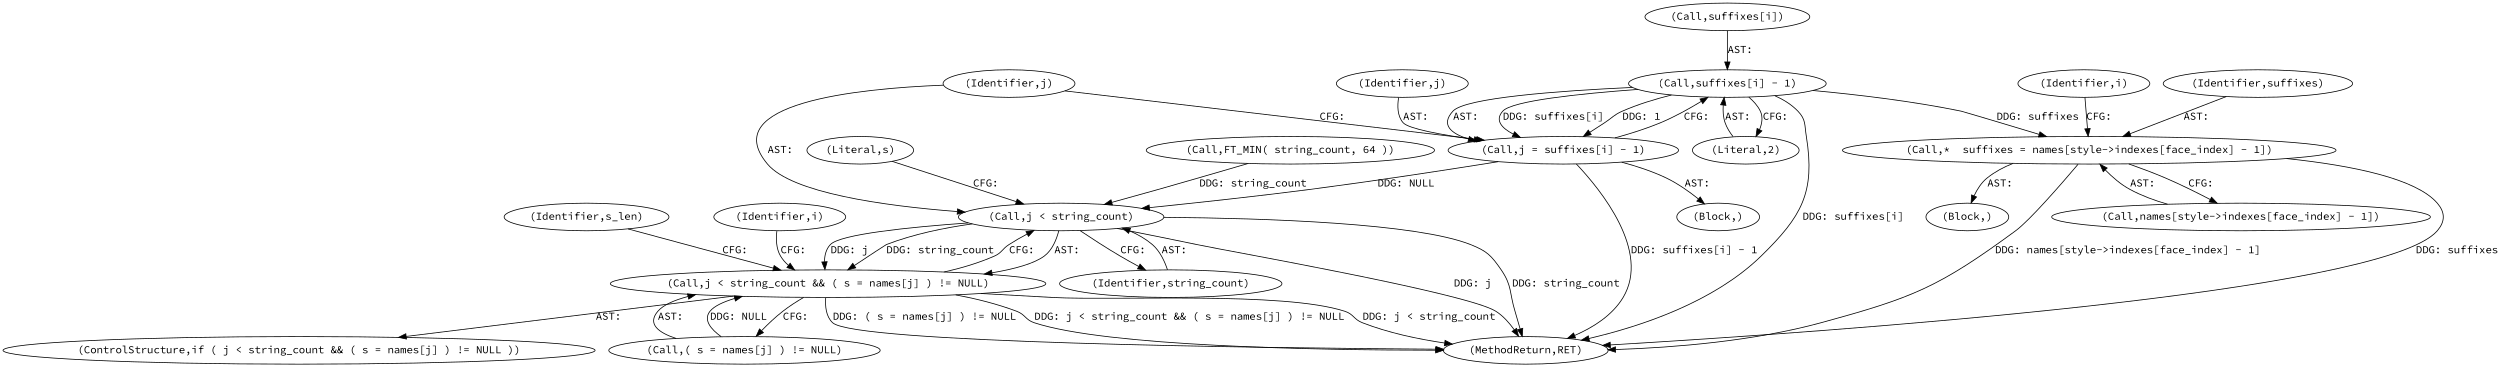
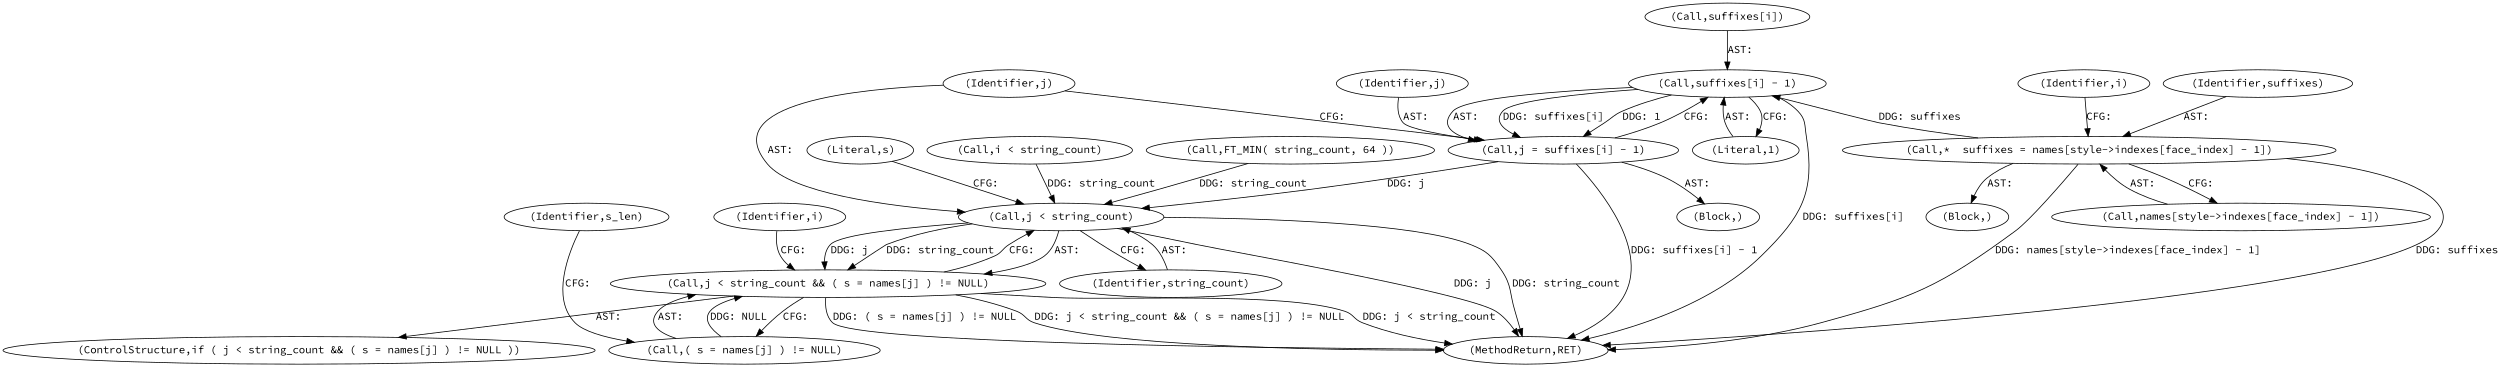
edge "(Call,suffixes[i] - 1)" -> "(Call,*  suffixes = names[style->indexes[face_index] - 1])": reversed
node "(Call,i < string_count)": added
node "(Literal,2)": label "(Literal,2)" -> "(Literal,1)"
edge "(Call,j = suffixes[i] - 1)" -> "(Call,j < string_count)": label "DDG: NULL" -> "DDG: j"
edge "(Identifier,s_len)" -> "(Call,j < string_count && ( s = names[j] ) != NULL)": now "(Identifier,s_len)" -> "(Call,( s = names[j] ) != NULL)"
